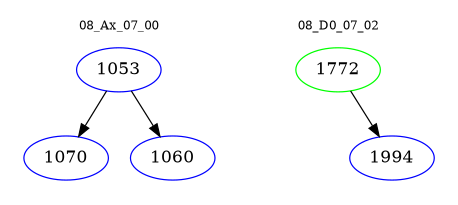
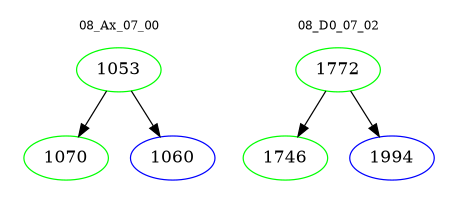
node "1053": color blue -> green
node "1070": color blue -> green
node "1746": added
